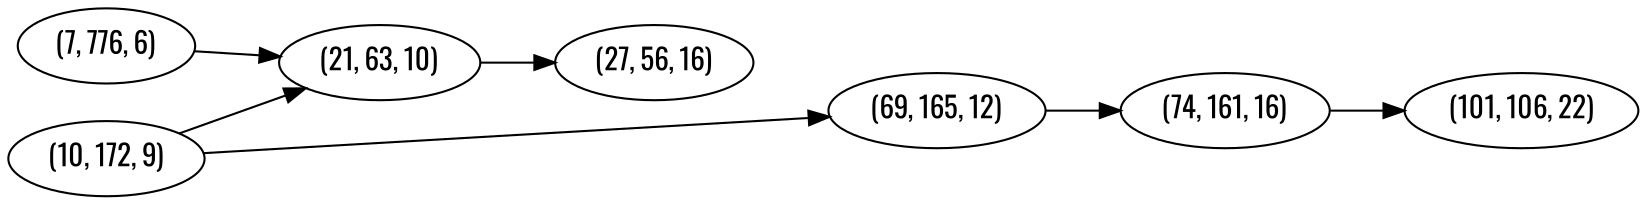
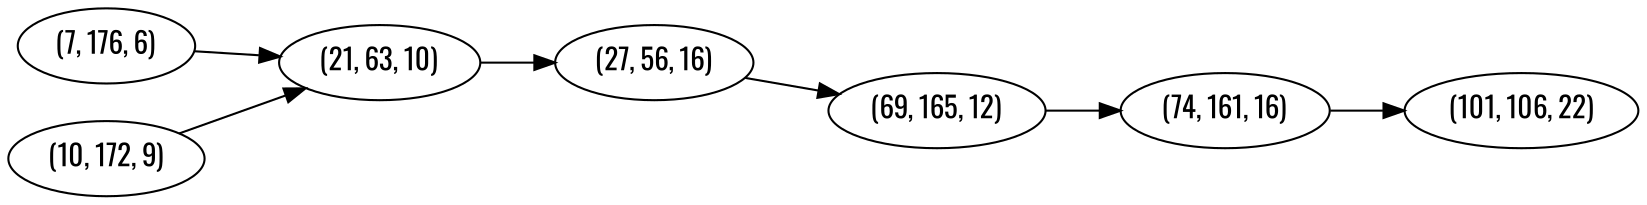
node "(7, 776, 6)": label "(7, 776, 6)" -> "(7, 176, 6)"
edge "(10, 172, 9)" -> "(69, 165, 12)": now "(27, 56, 16)" -> "(69, 165, 12)"
